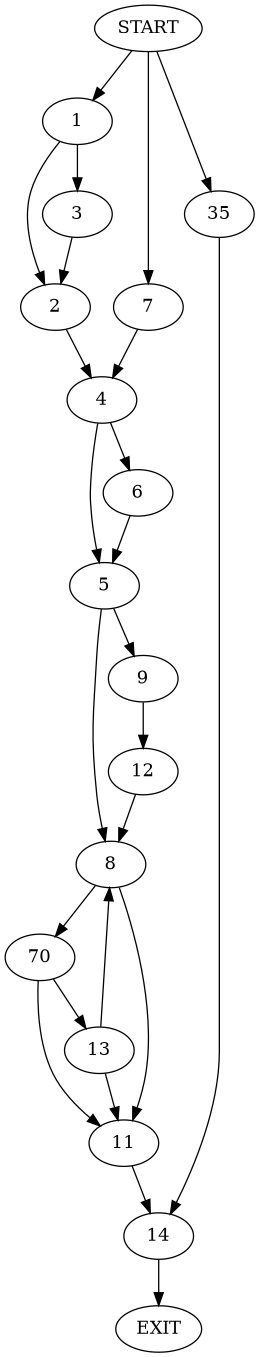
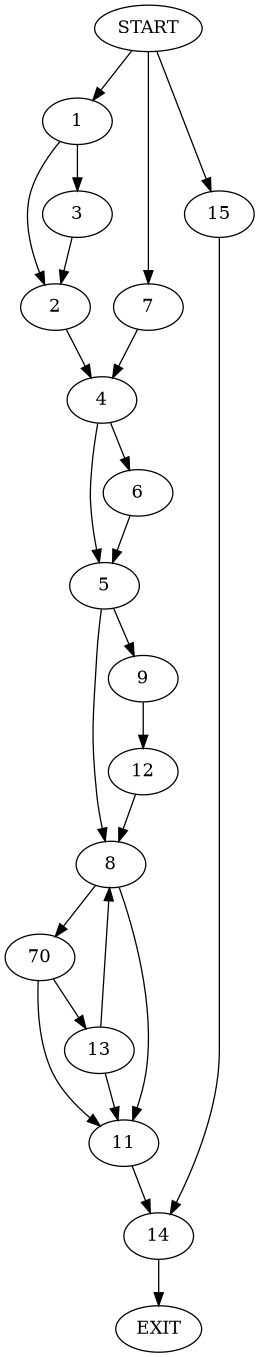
node "35": label "35" -> "15"
